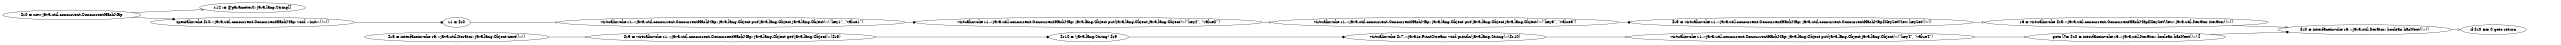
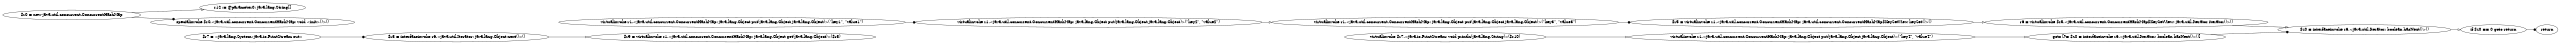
node "r1 = $r0": removed
node "return": added
node "$r7 = <java.lang.System: java.io.PrintStream out>": added
node "$r10 = (java.lang.String) $r9": removed
